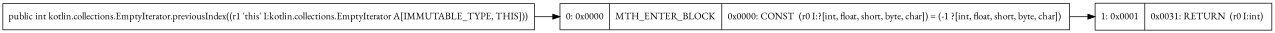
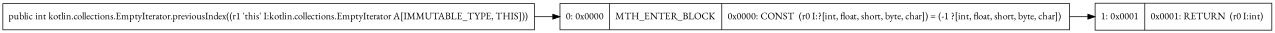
node "1: 0x0001": text "0x0031: RETURN  (r0 I:int)" -> "0x0001: RETURN  (r0 I:int)"
